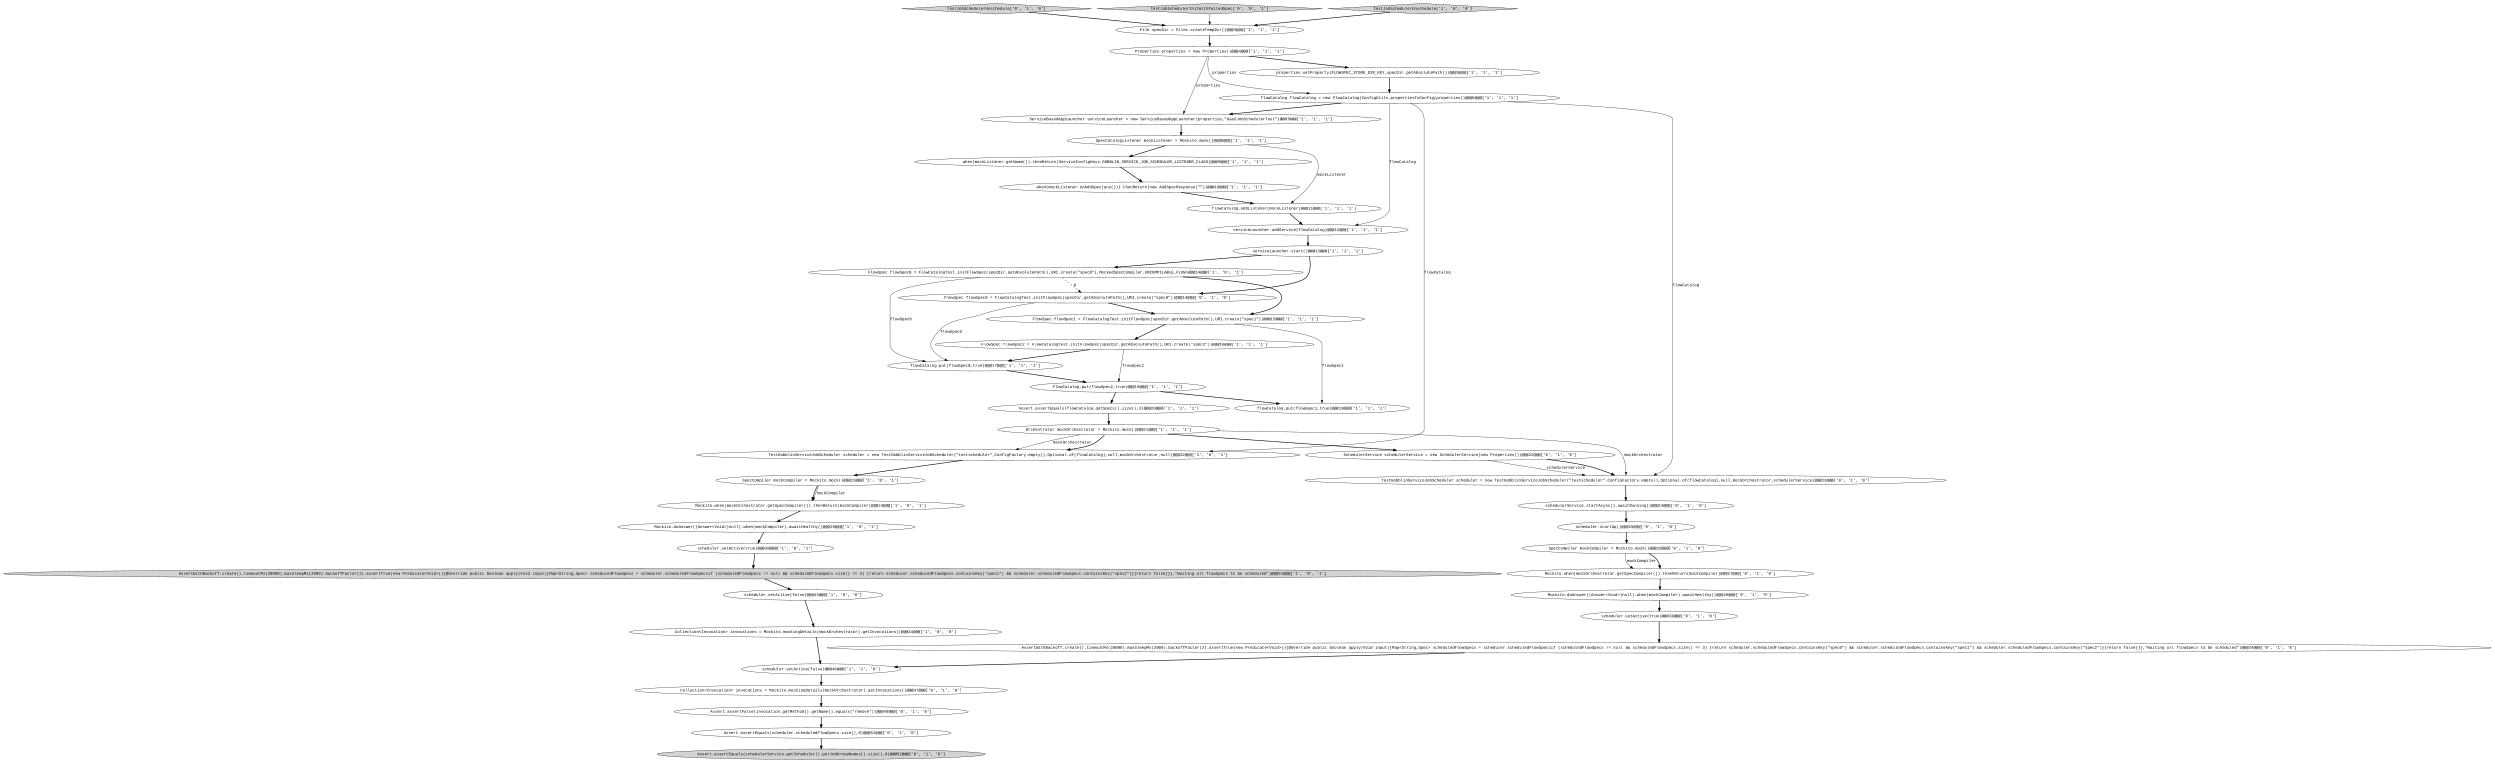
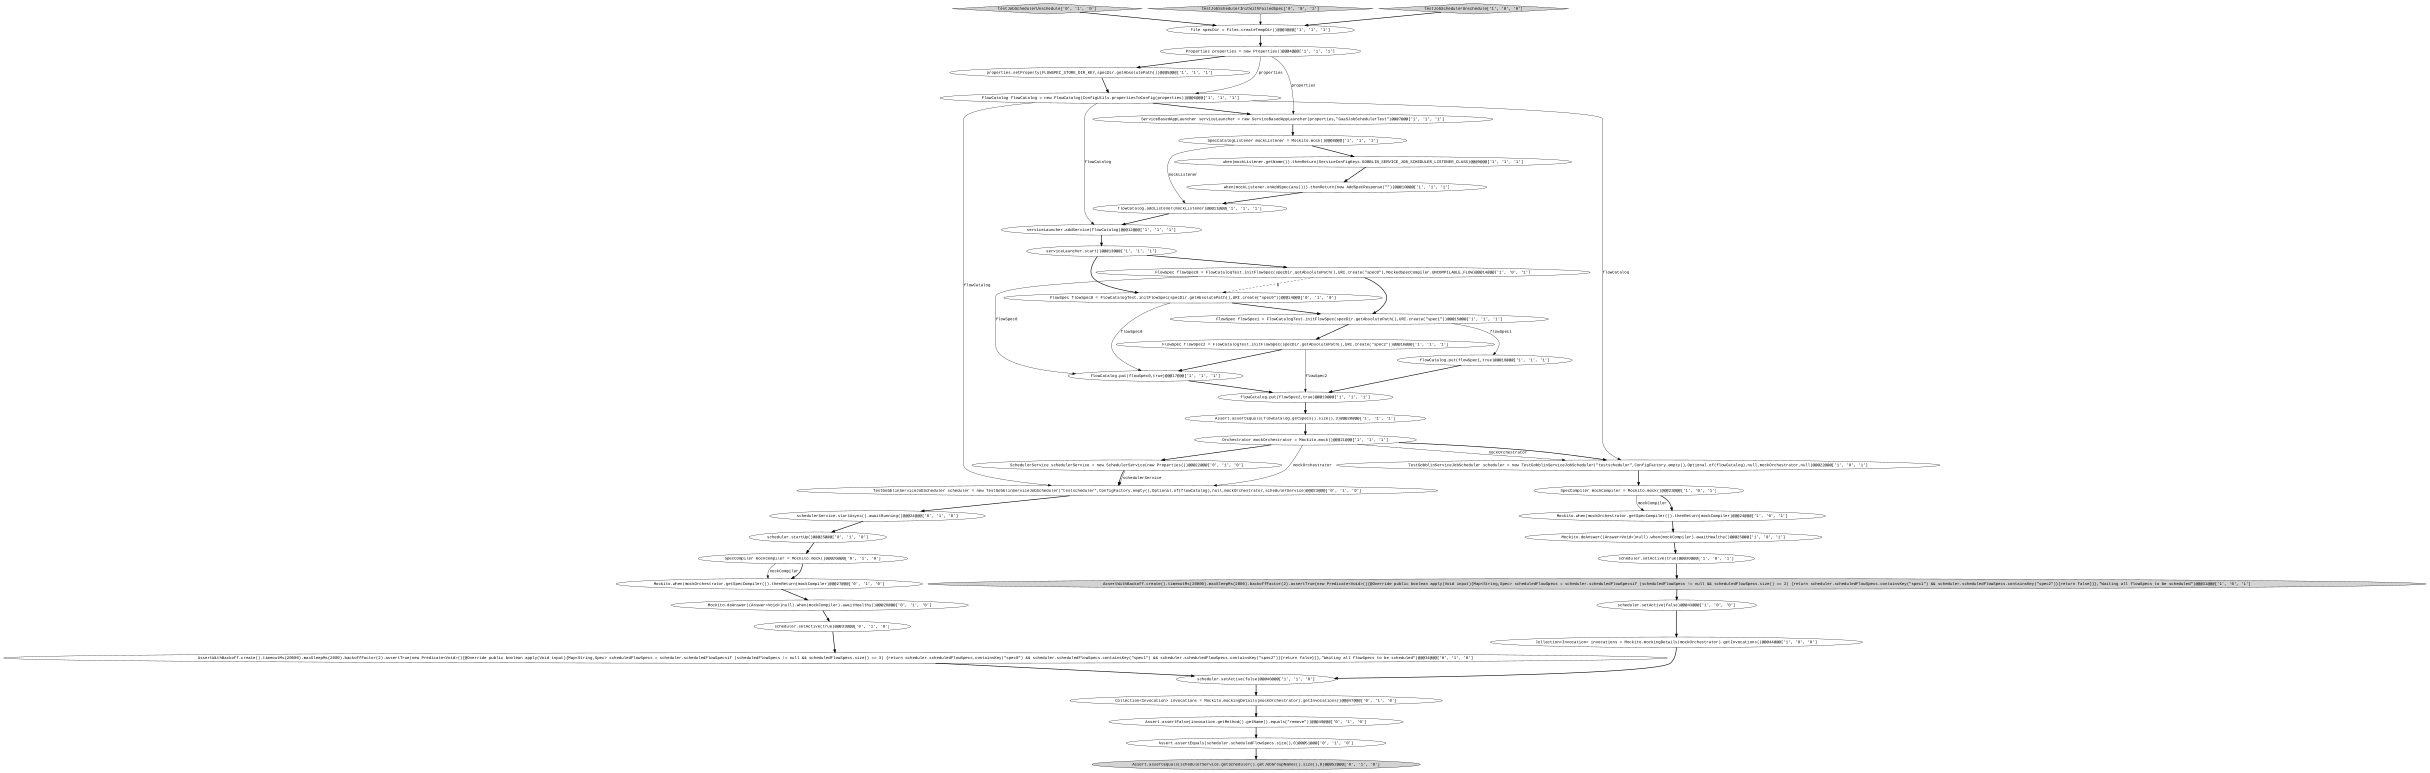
edge "flowCatalog.put(flowSpec2,true)@@@19@@@['1', '1', '1']" -> "flowCatalog.put(flowSpec1,true)@@@18@@@['1', '1', '1']": reversed
